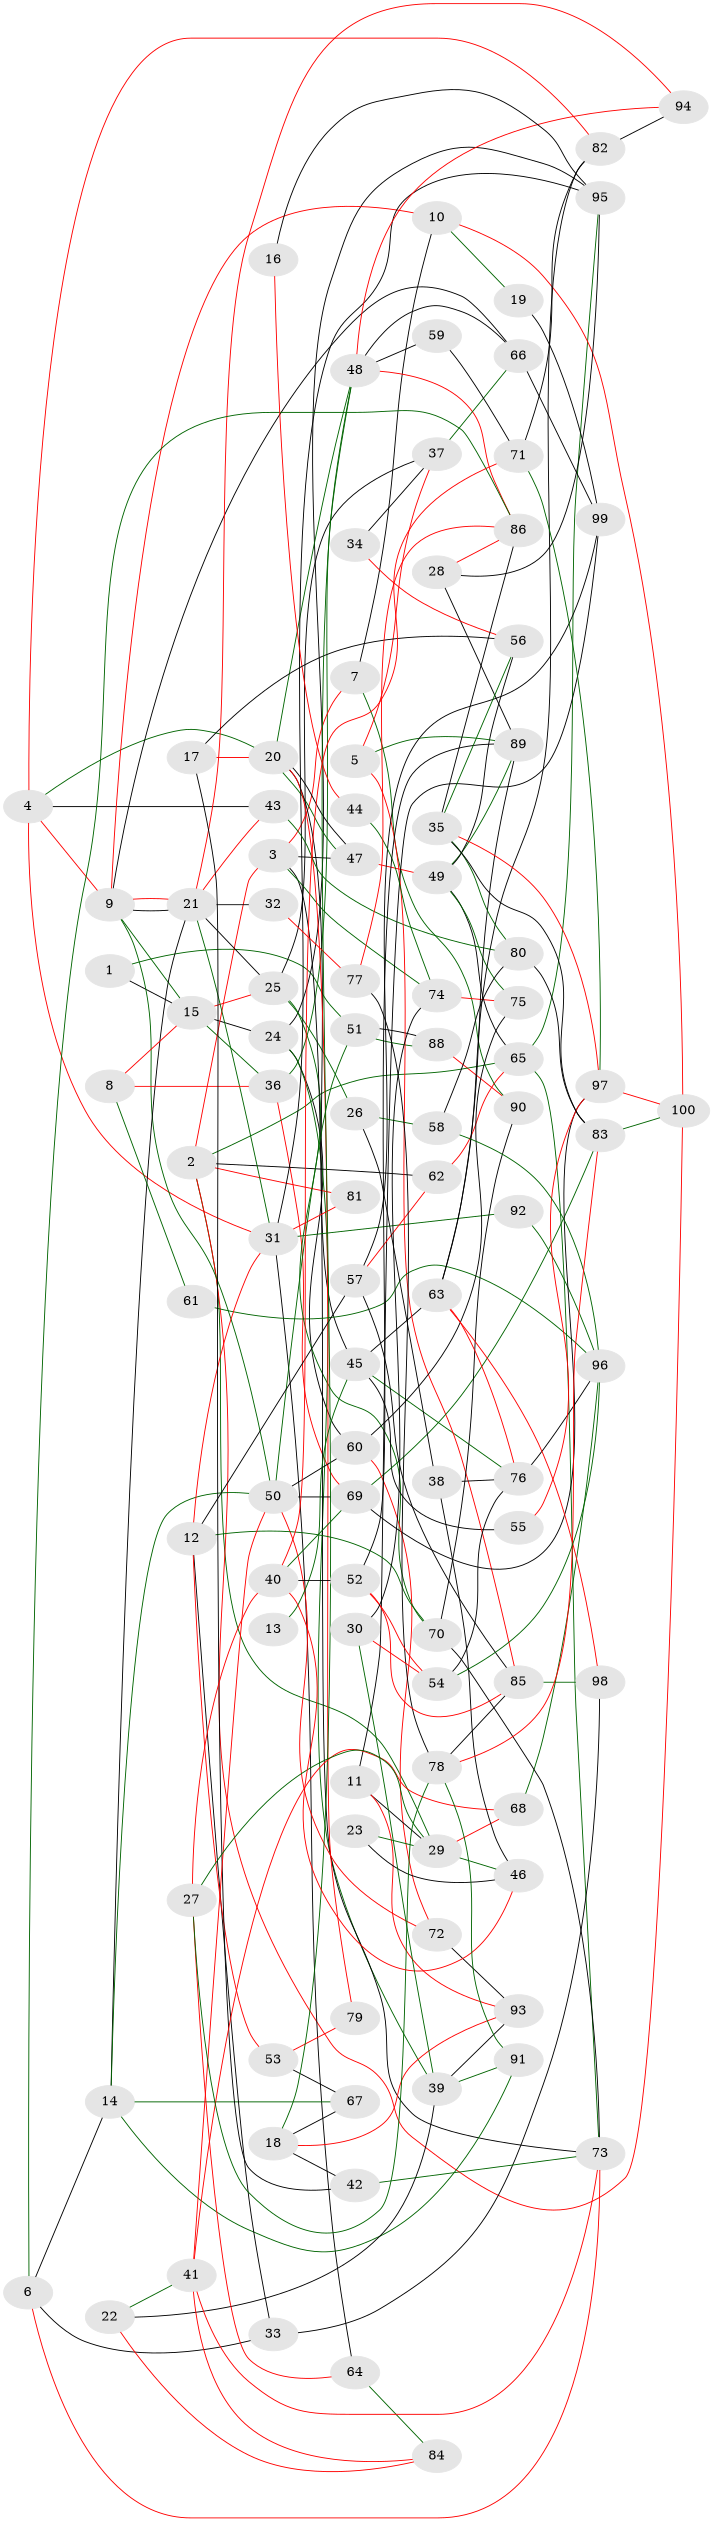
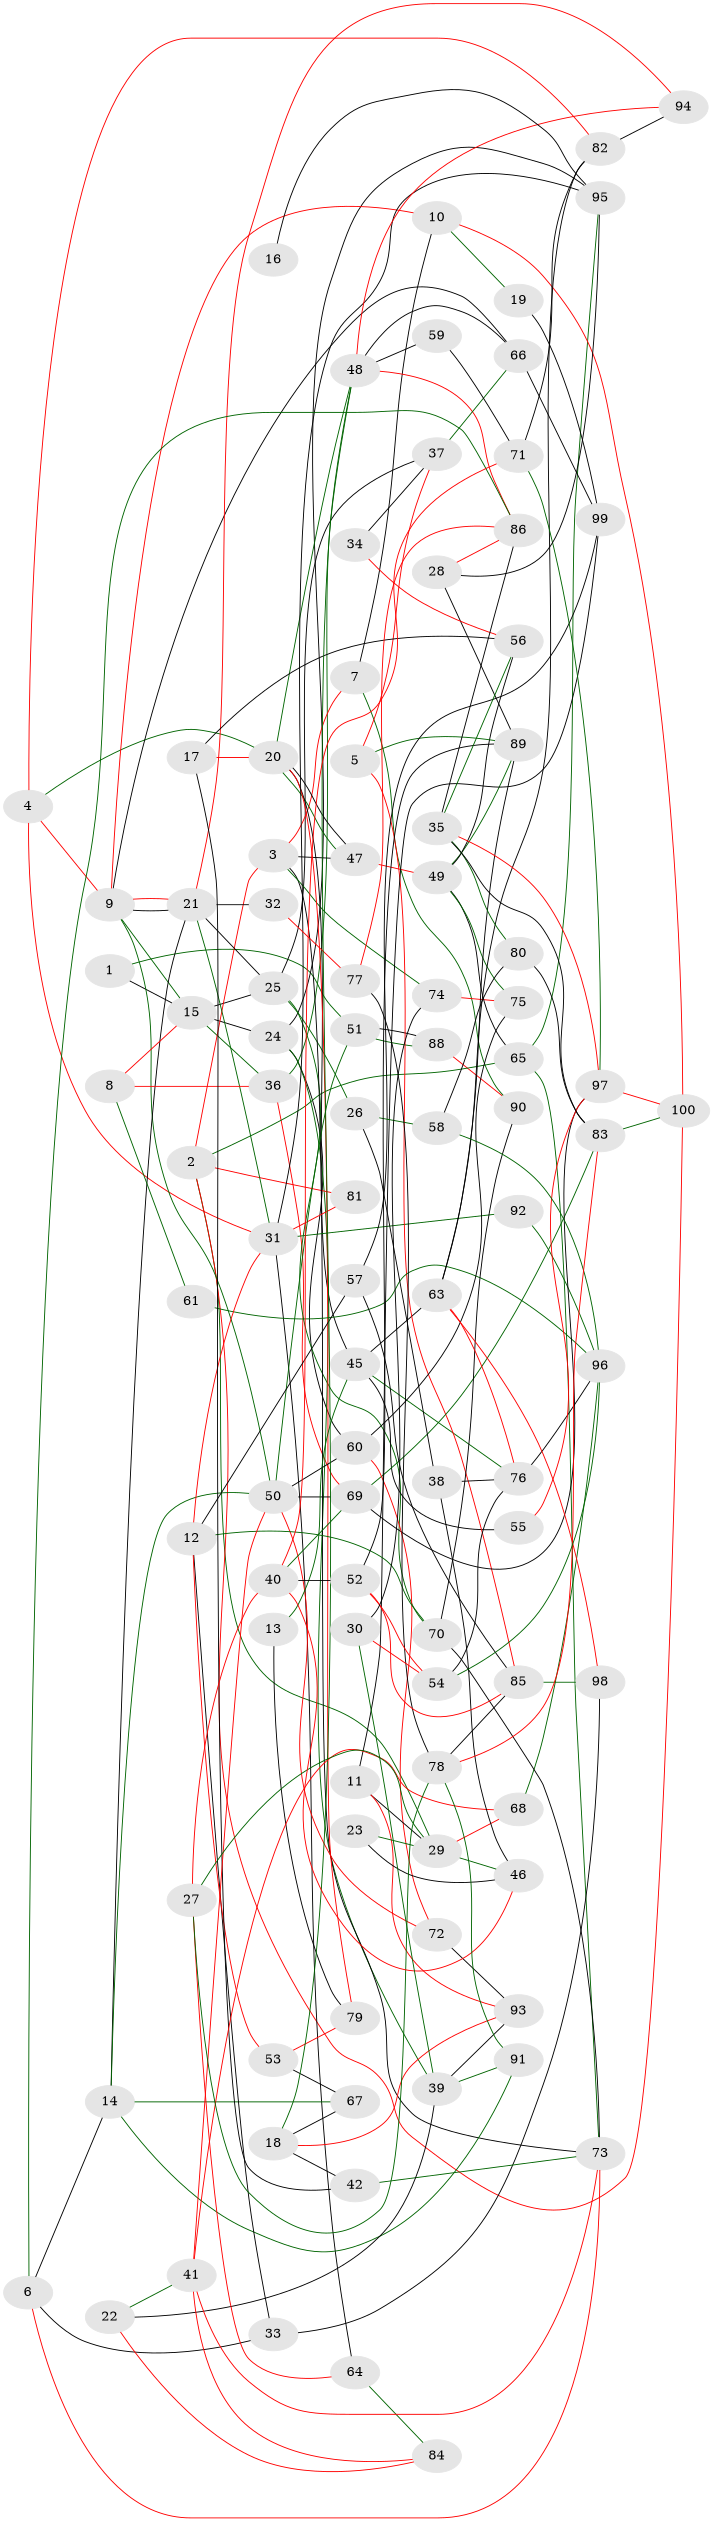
node "43": removed
node "44": removed
edge "25" -- "15": color red -> black
node "62": removed
edge "13" -- "79": added
